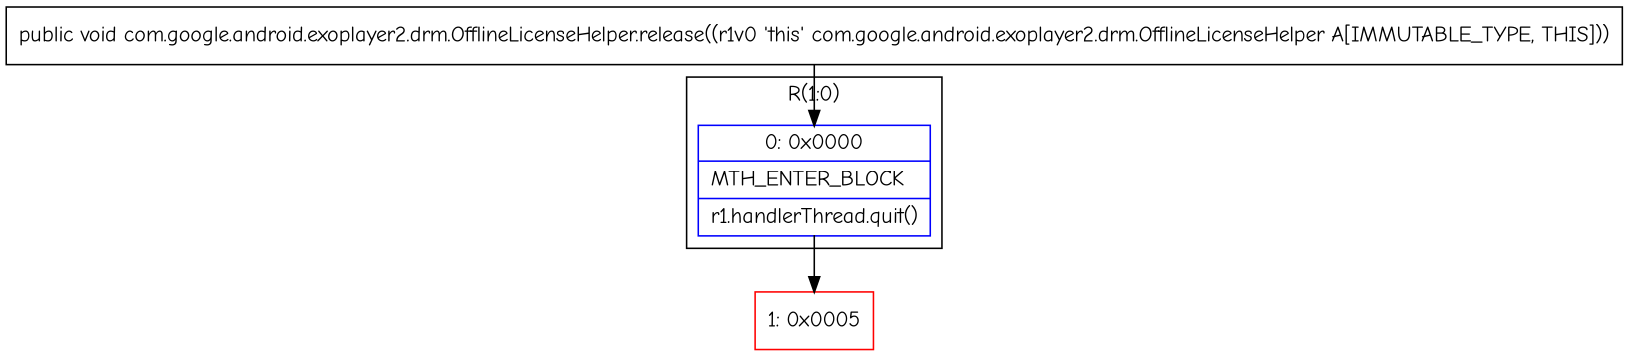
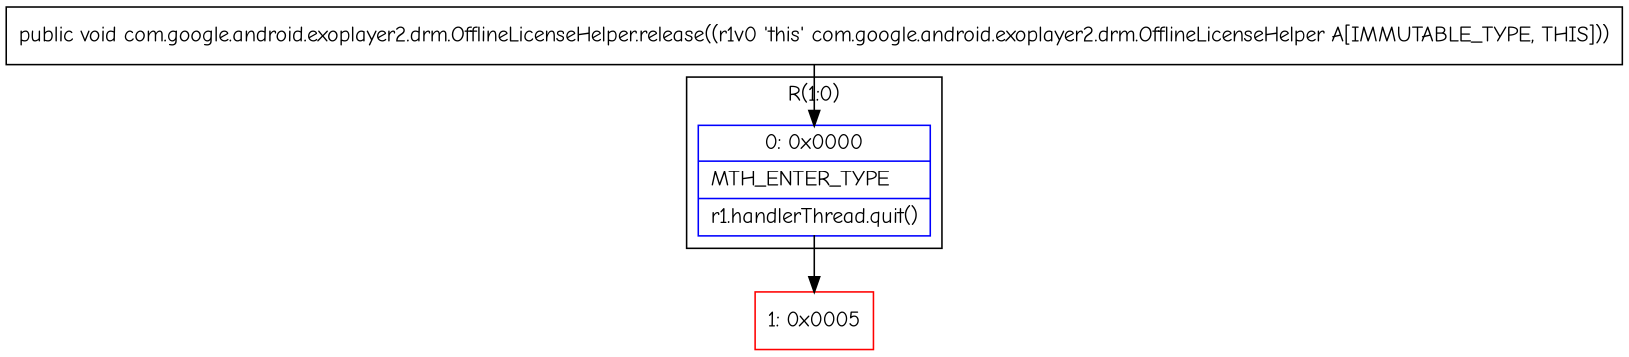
node "0: 0x0000": text "MTH_ENTER_BLOCK" -> "MTH_ENTER_TYPE"
